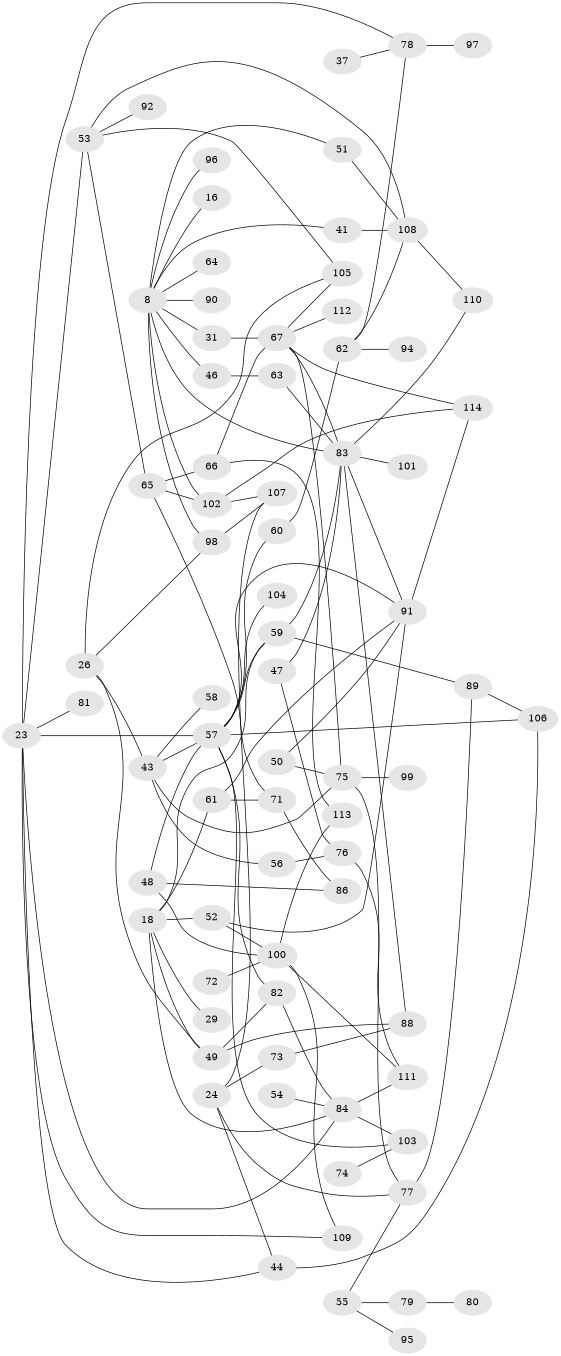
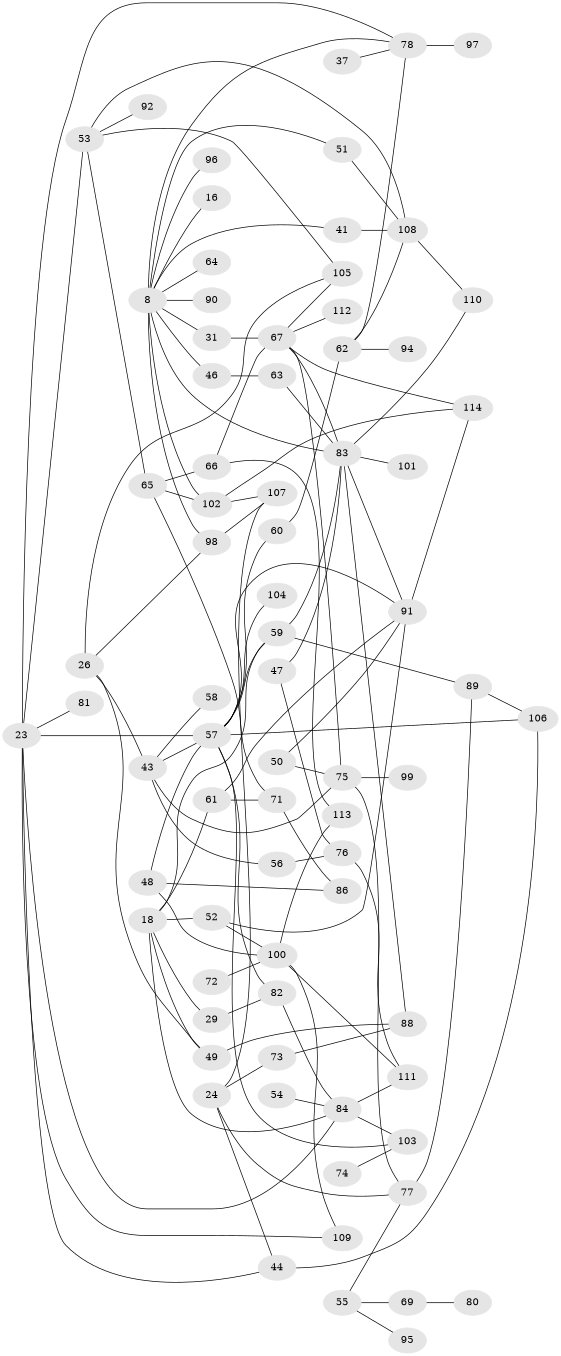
edge "78" -- "8": added
edge "82" -- "49": now "82" -- "29"
node "79": label "79" -> "69"
